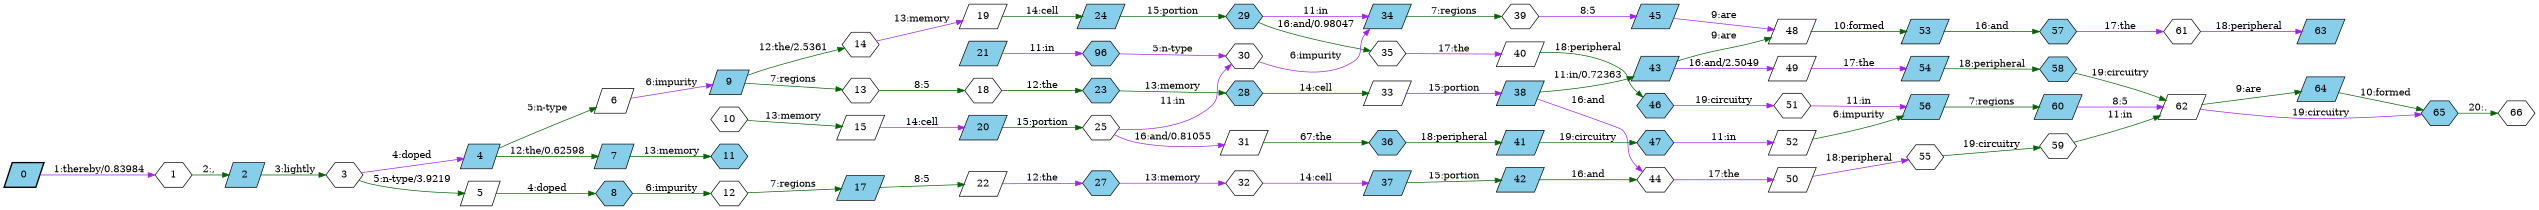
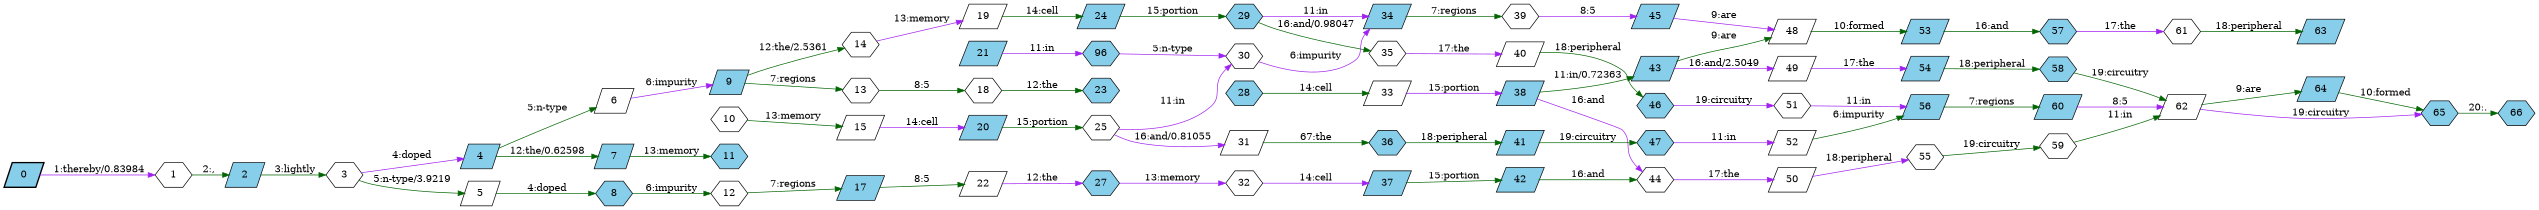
edge "61" -> "63": color purple -> darkgreen
edge "23" -> "28": removed, label "13:memory"
node "66": fillcolor white -> skyblue
